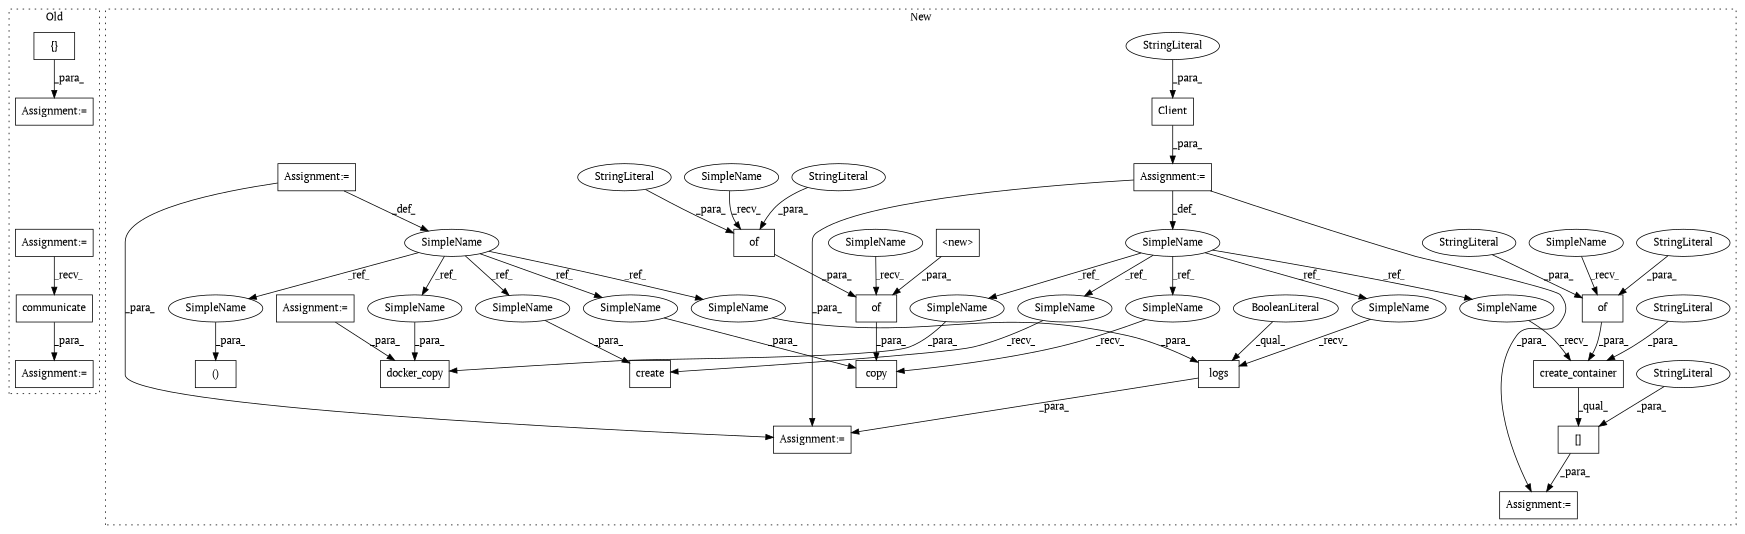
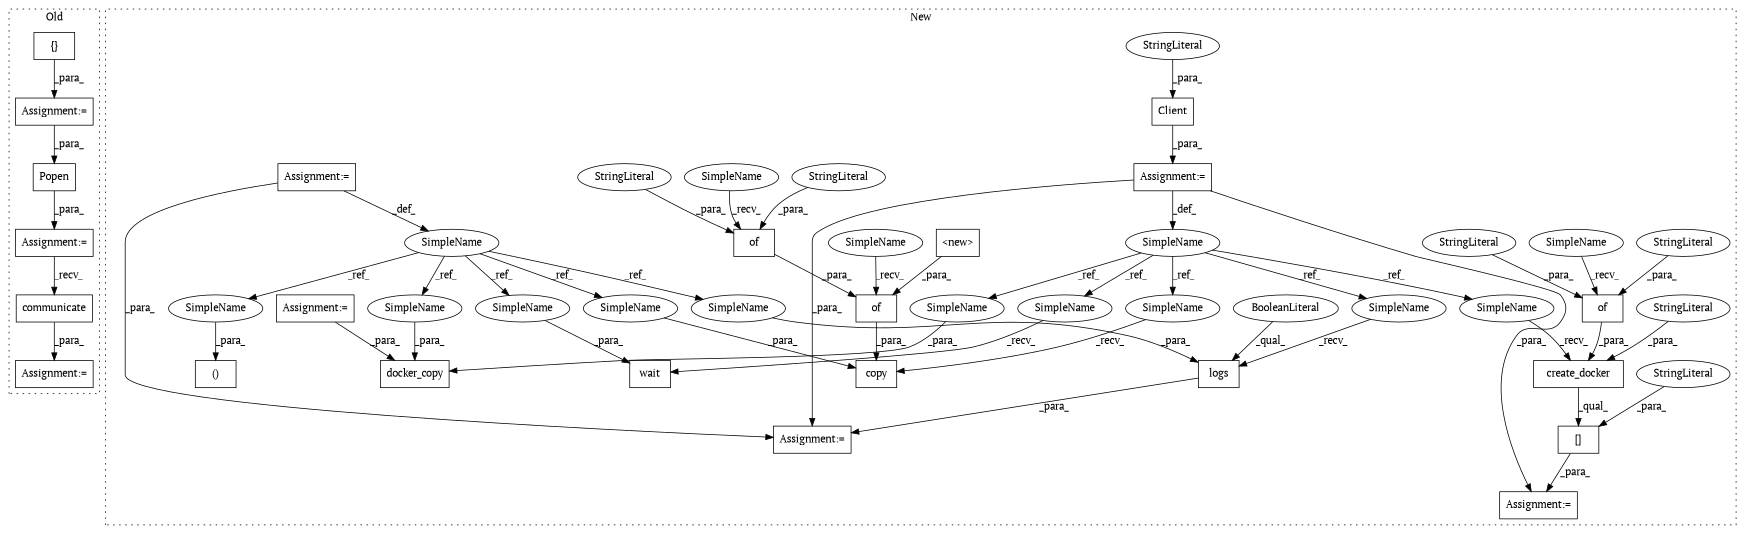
node "Popen": added
node "create": label "create" -> "wait"
node "create_container": label "create_container" -> "create_docker"
